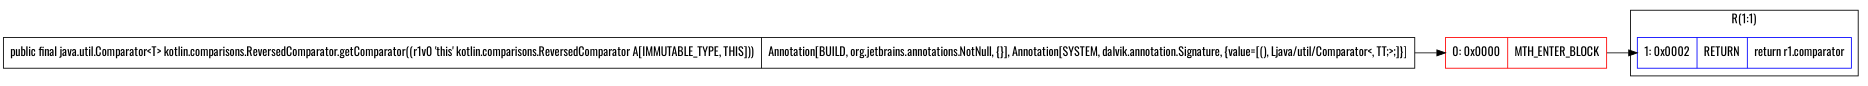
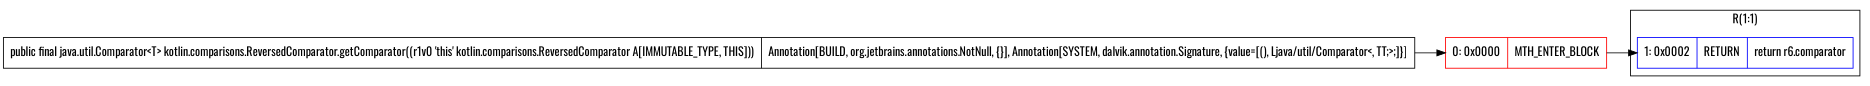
node "1: 0x0002": text "return r1.comparator" -> "return r6.comparator"
